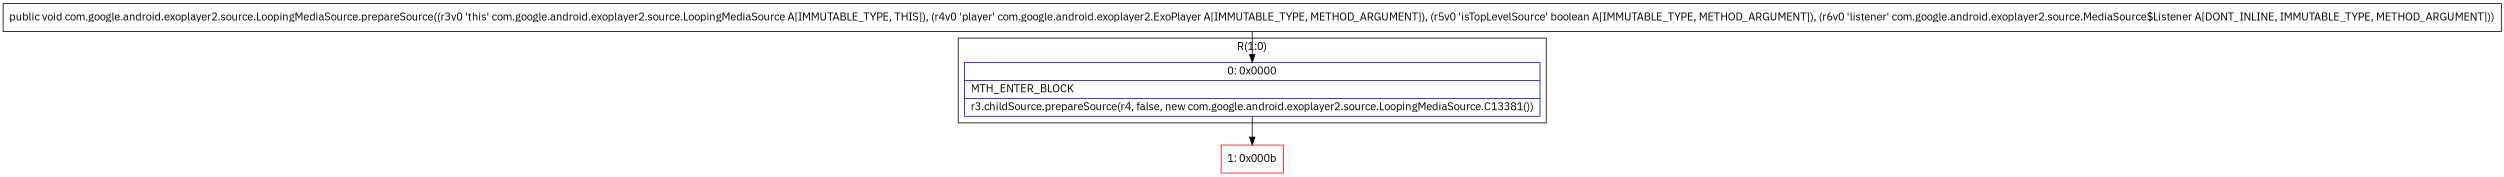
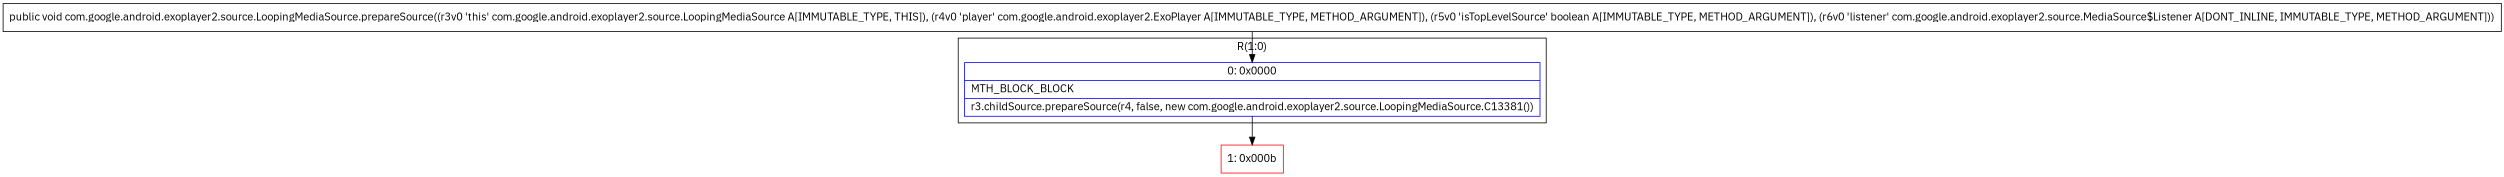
node "0: 0x0000": text "MTH_ENTER_BLOCK" -> "MTH_BLOCK_BLOCK"
